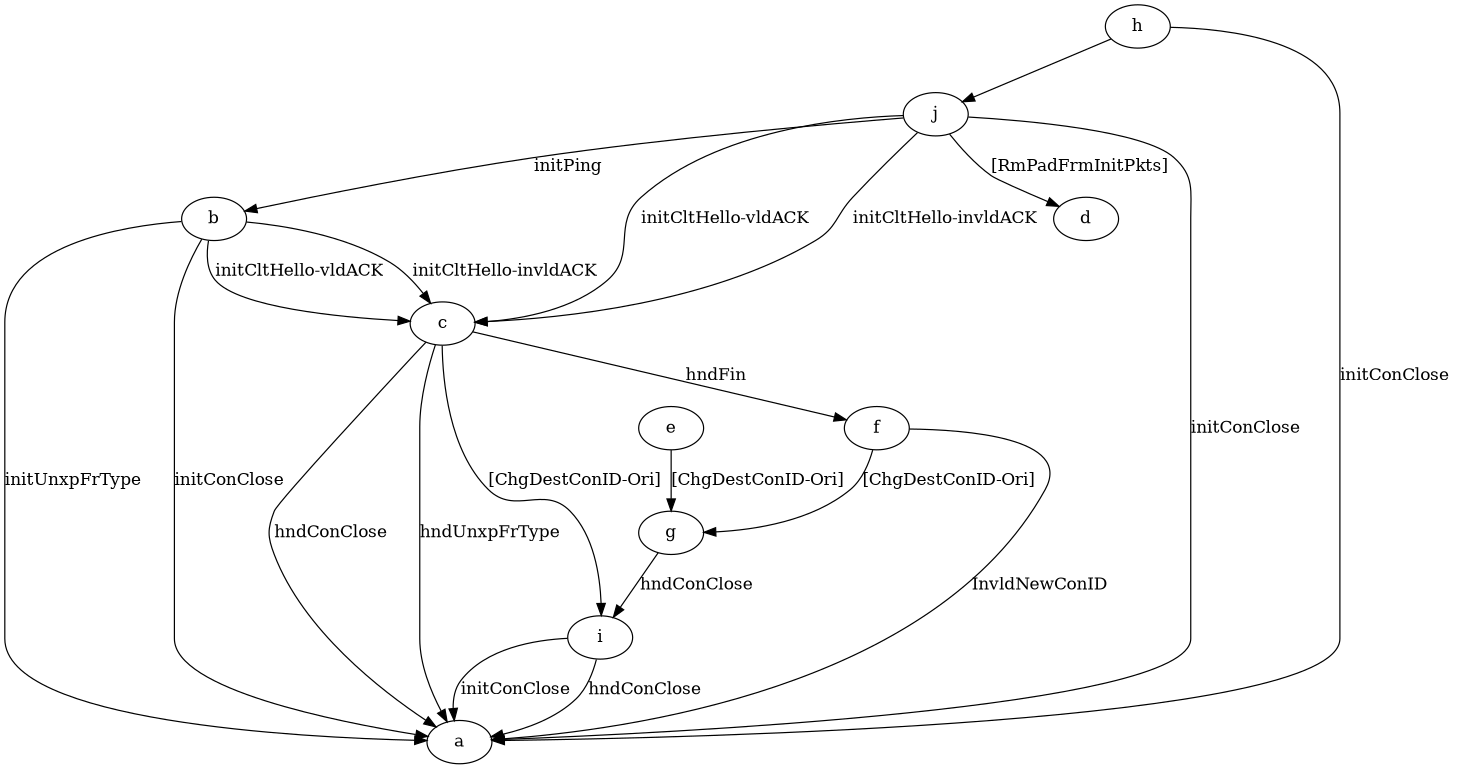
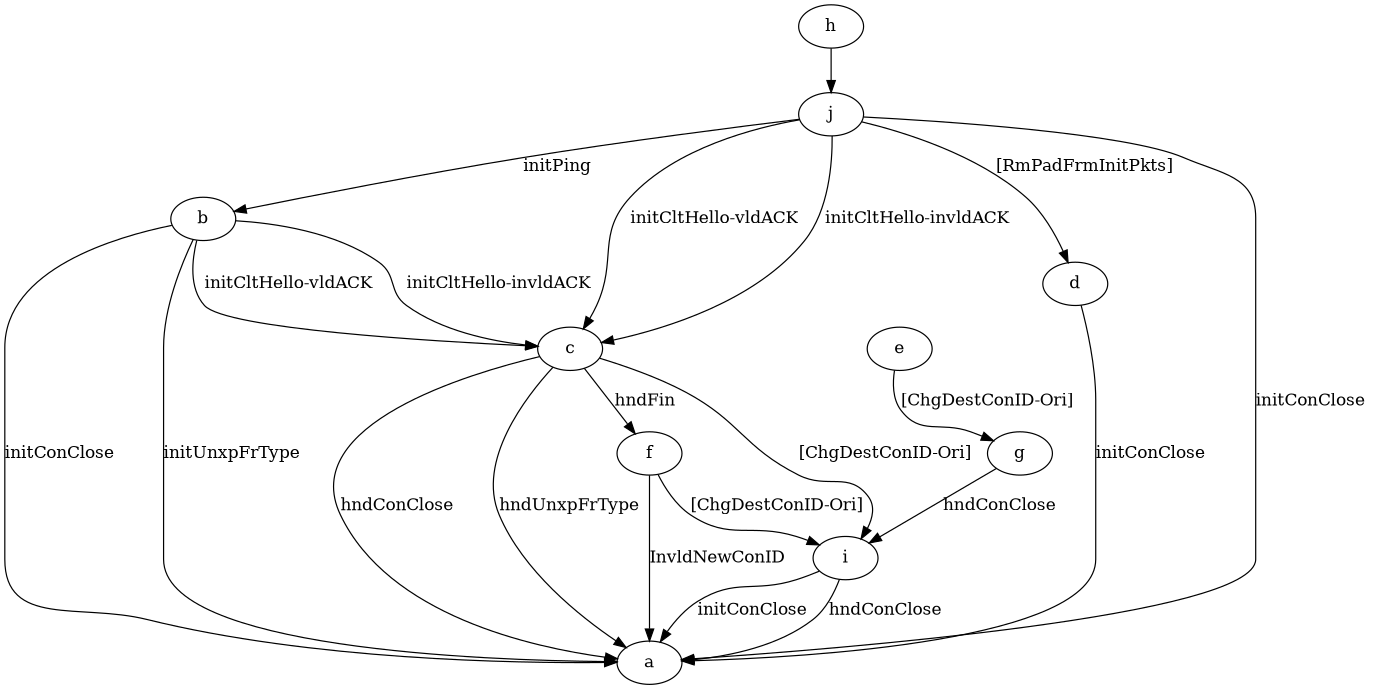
edge "f" -> "g": now "f" -> "i"
edge "h" -> "a": now "d" -> "a"
